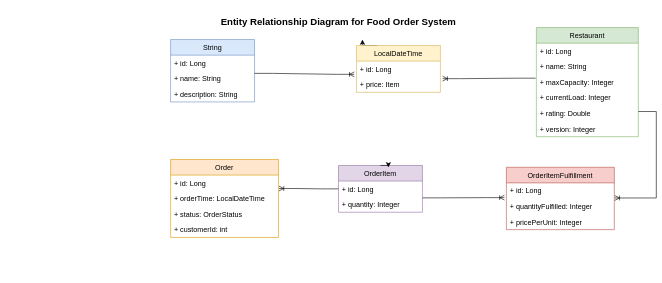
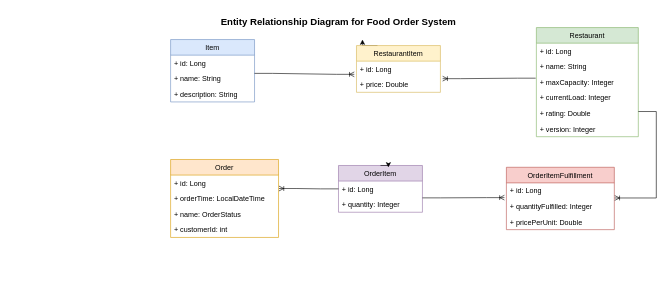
node "String": label "String" -> "Item"
node "LocalDateTime": label "LocalDateTime" -> "RestaurantItem"
node "+ price: Item": label "+ price: Item" -> "+ price: Double"
node "+ status: OrderStatus": label "+ status: OrderStatus" -> "+ name: OrderStatus"
node "+ pricePerUnit: Integer": label "+ pricePerUnit: Integer" -> "+ pricePerUnit: Double"
